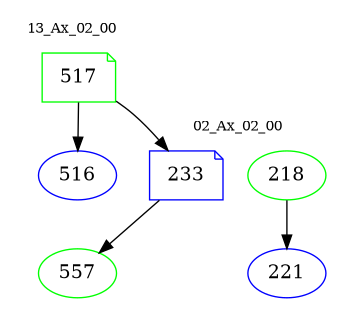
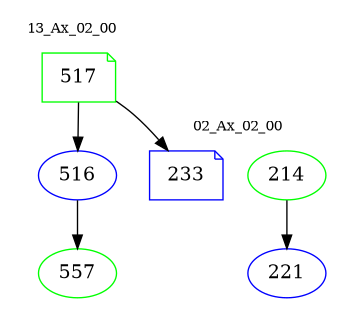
node "218": label "218" -> "214"
edge "233" -> "557": now "516" -> "557"
